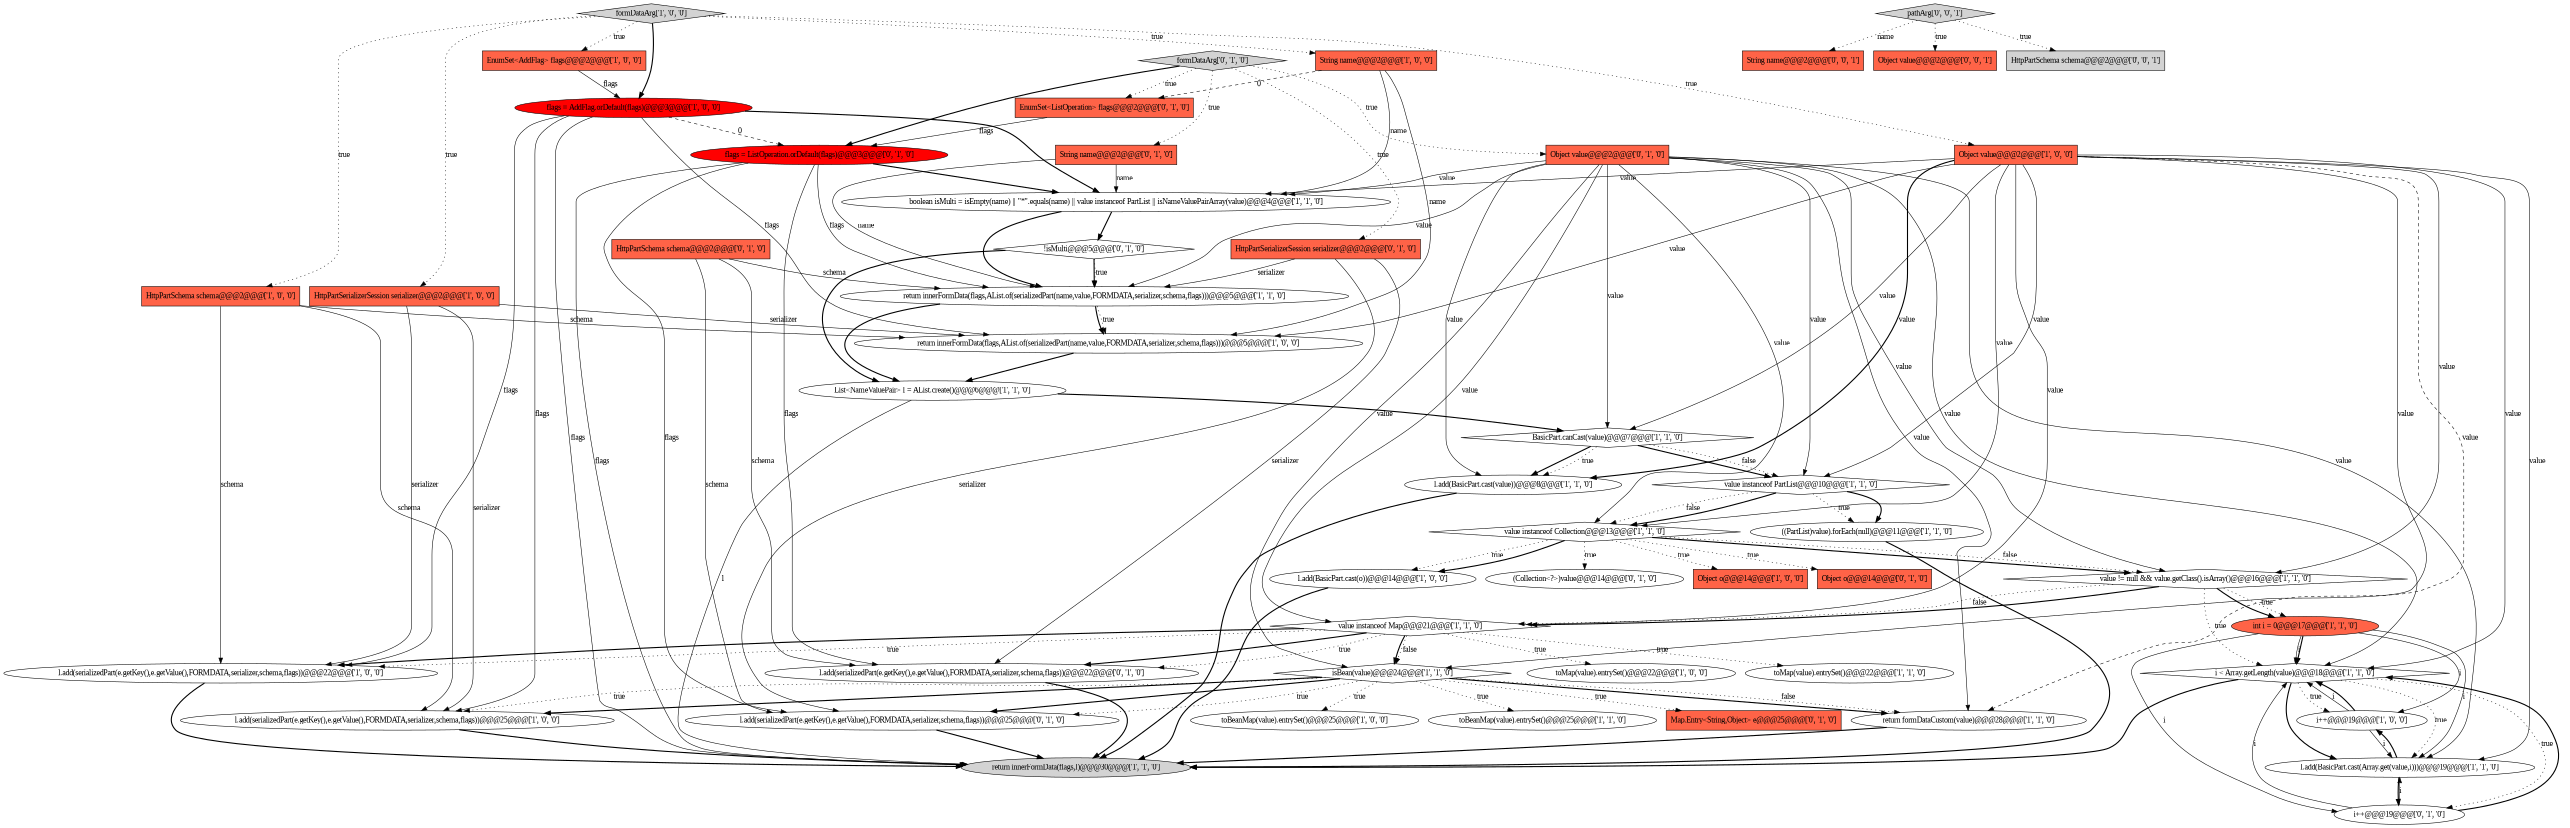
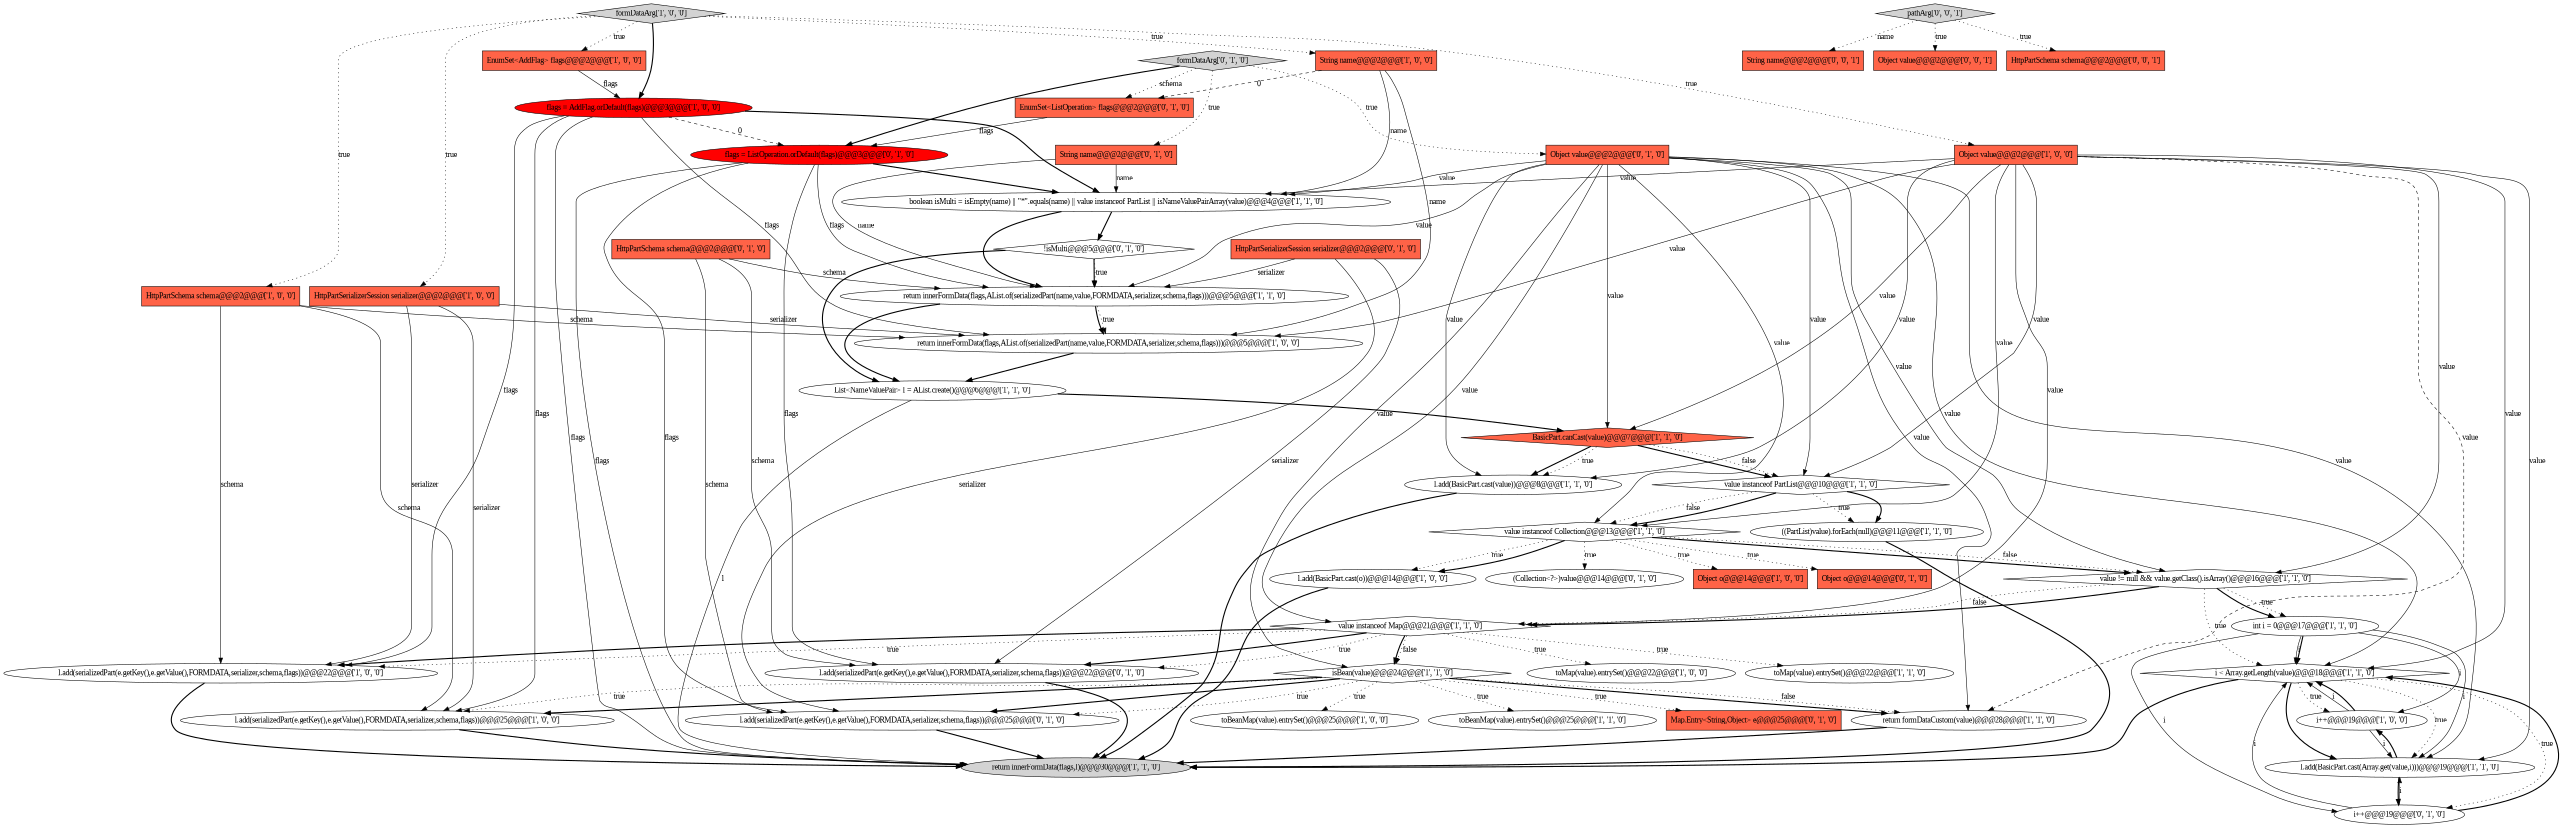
node "HttpPartSchema schema@@@2@@@['0', '0', '1']": fillcolor lightgray -> tomato
edge "formDataArg['0', '1', '0']" -> "EnumSet<ListOperation> flags@@@2@@@['0', '1', '0']": label "true" -> "schema"
edge "formDataArg['0', '1', '0']" -> "HttpPartSerializerSession serializer@@@2@@@['0', '1', '0']": removed, label "true"
edge "Object value@@@2@@@['1', '0', '0']" -> "l.add(BasicPart.cast(value))@@@8@@@['1', '1', '0']": style bold -> solid
node "BasicPart.canCast(value)@@@7@@@['1', '1', '0']": fillcolor white -> tomato
edge "Object value@@@2@@@['1', '0', '0']" -> "isBean(value)@@@24@@@['1', '1', '0']": removed, label "value"
node "int i = 0@@@17@@@['1', '1', '0']": fillcolor tomato -> white
